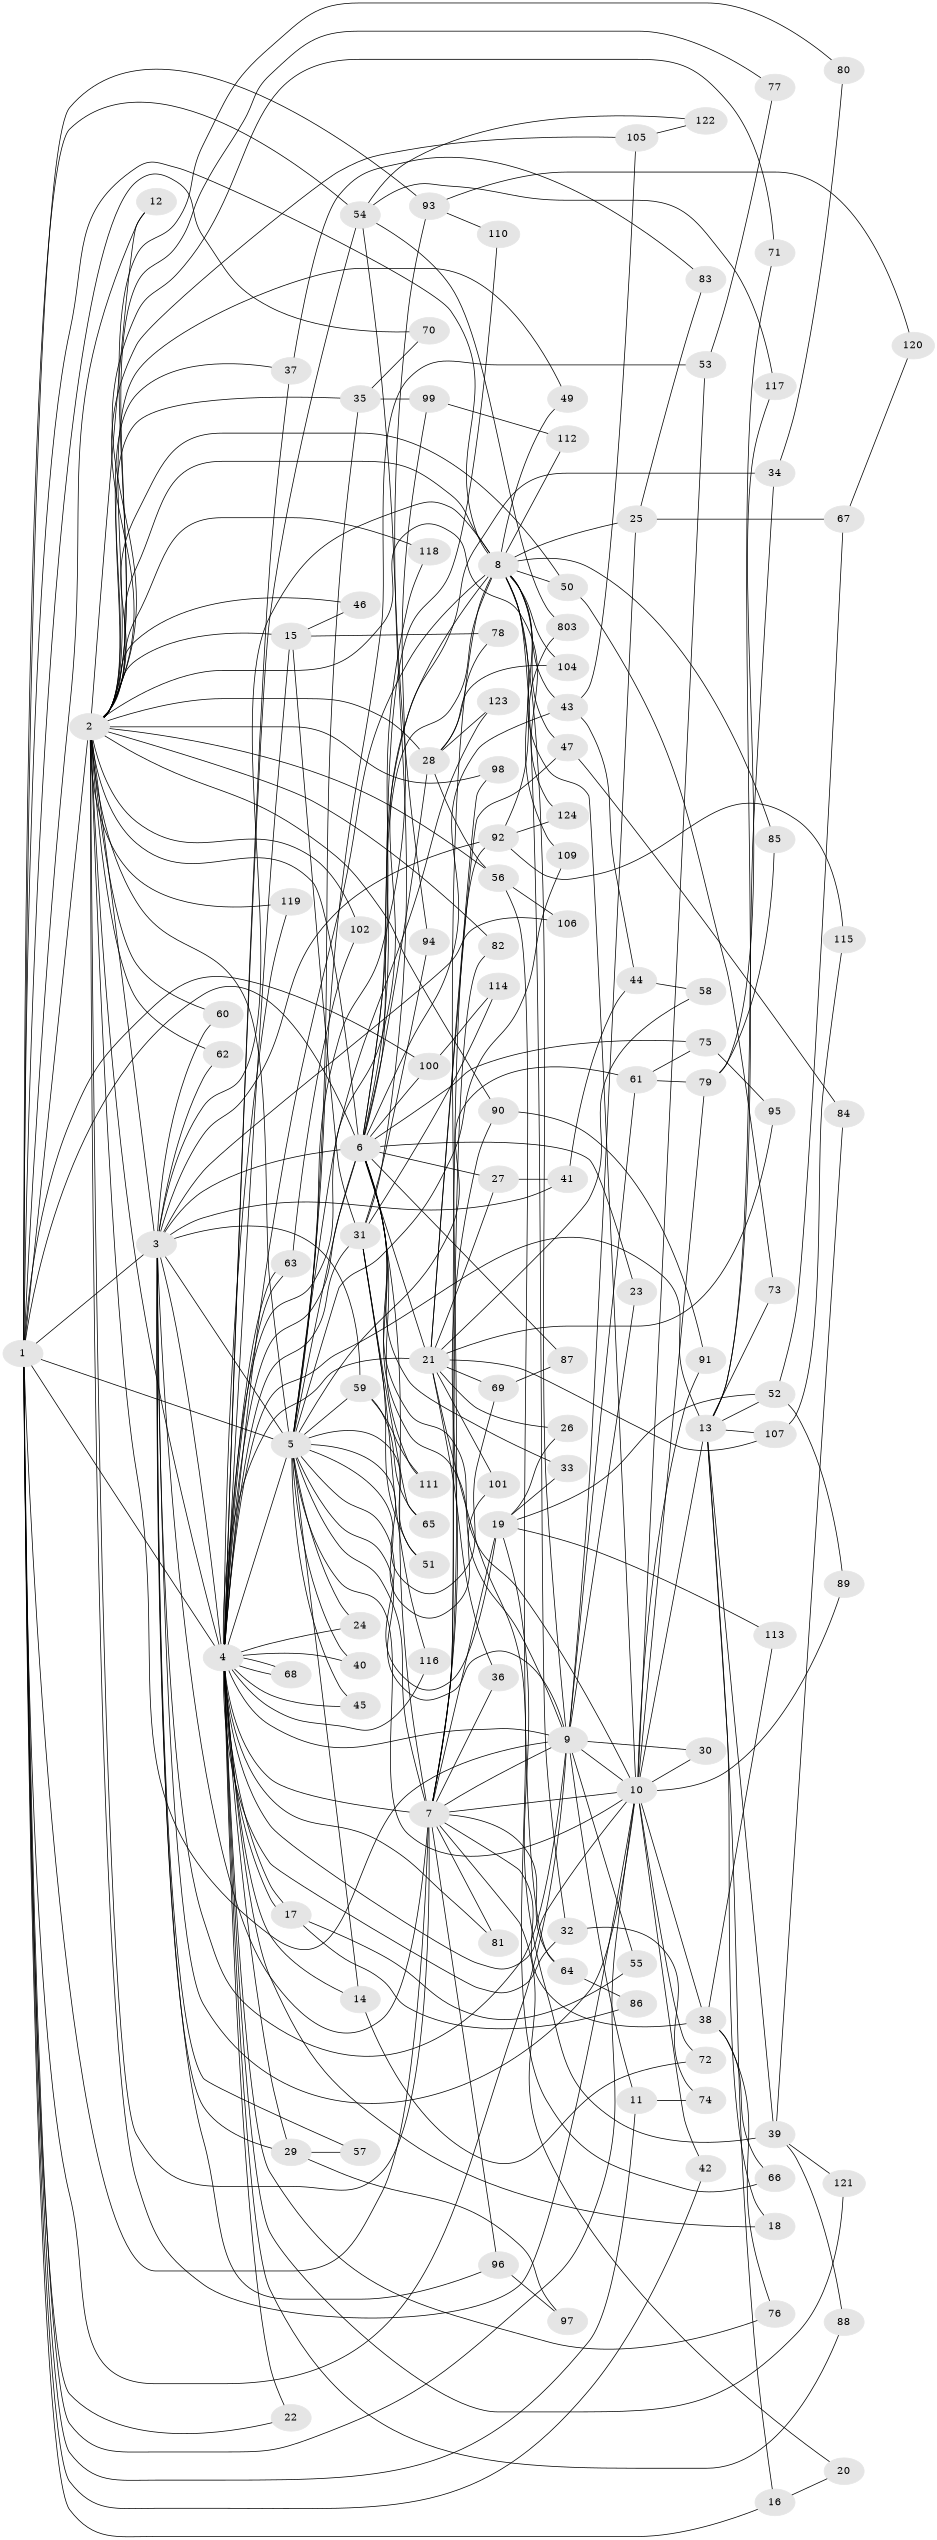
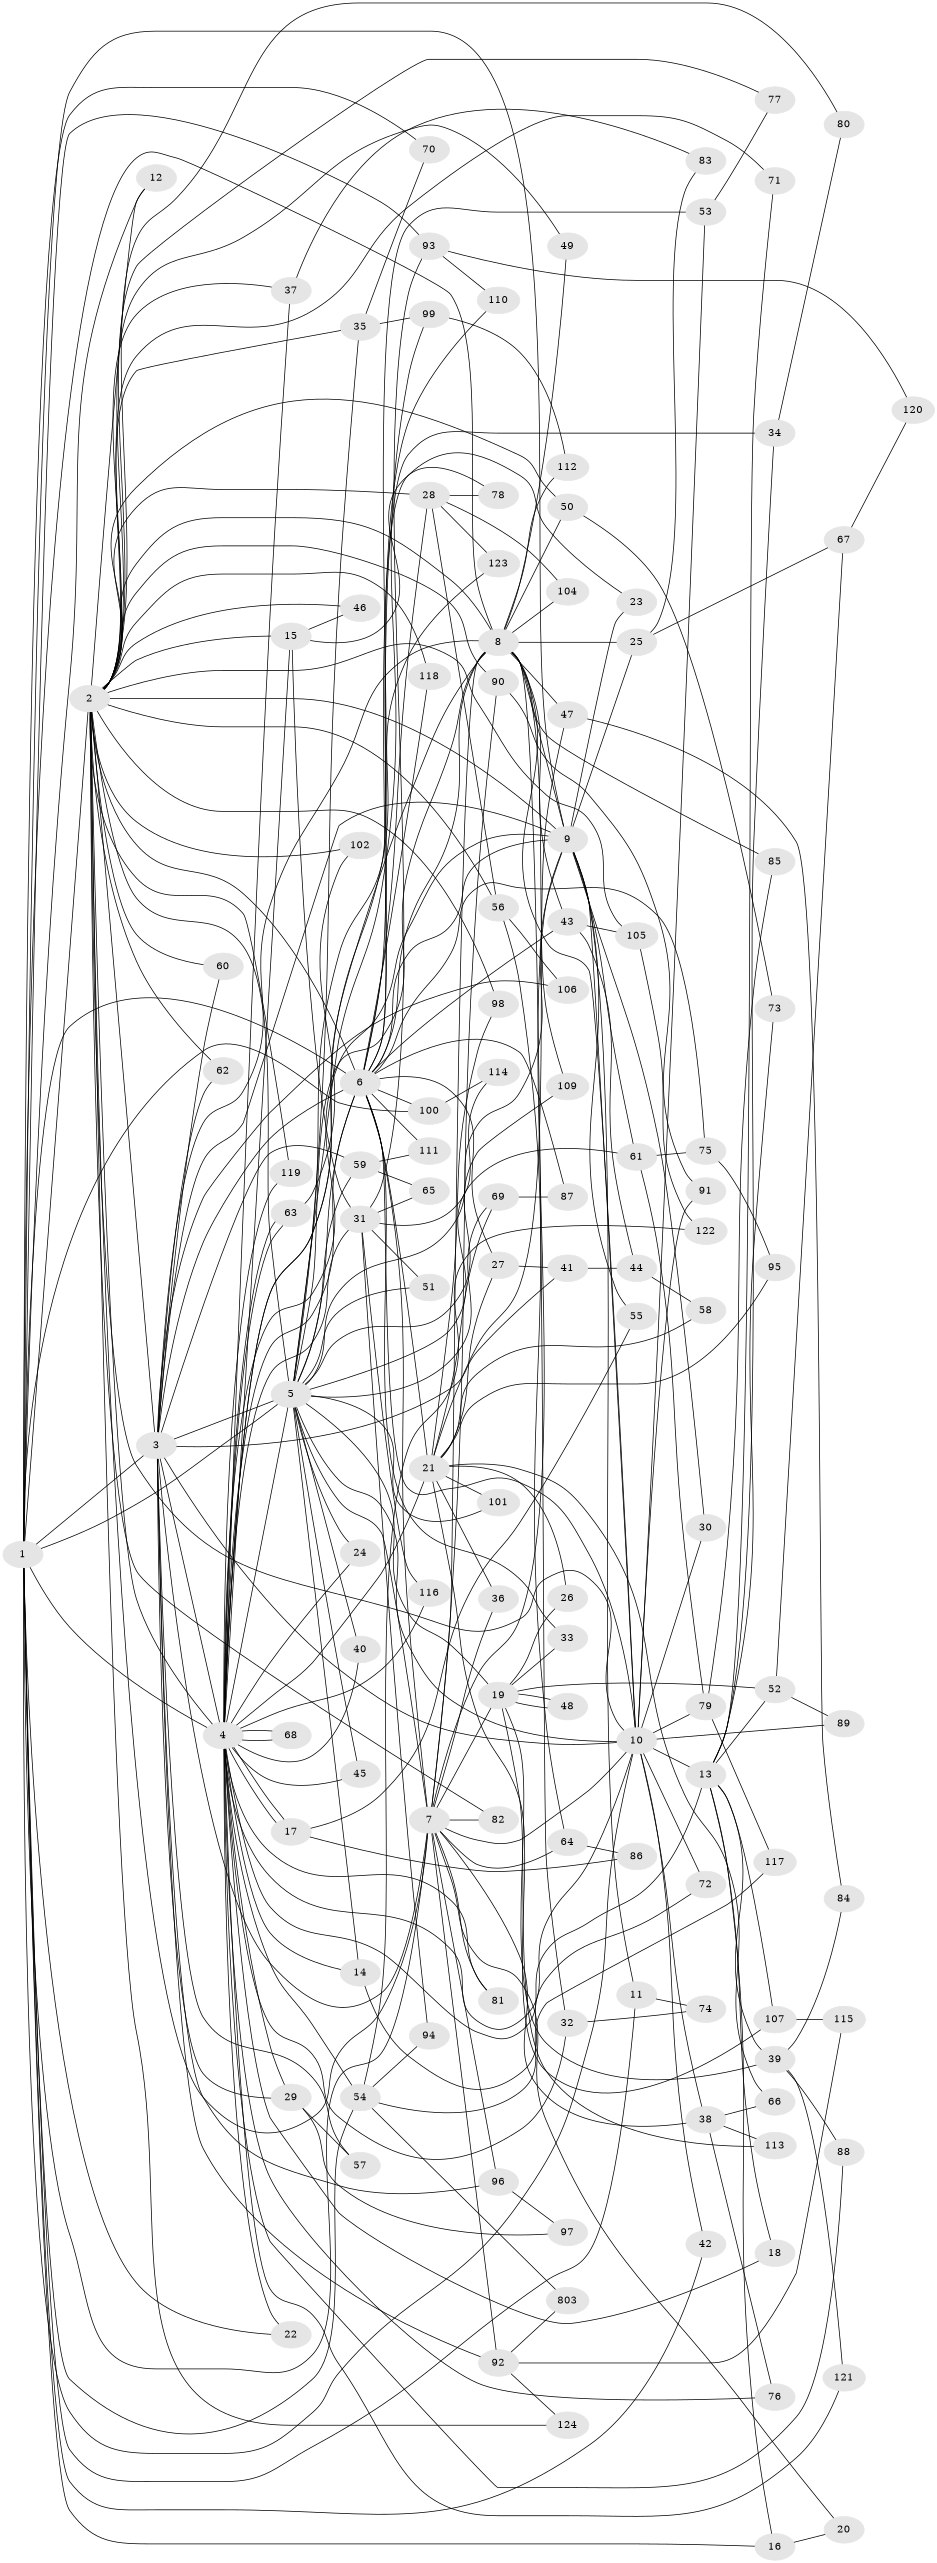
node "48": added
edge "4" -- "7": removed
